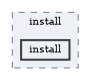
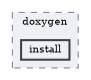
cluster "install": label "install" -> "doxygen"
